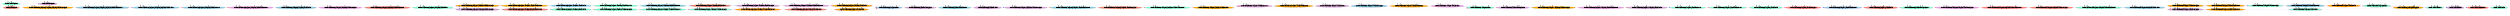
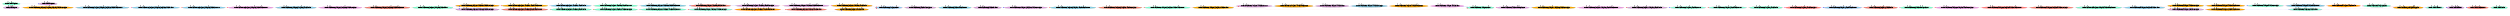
node "root_a_2/tail_a/input_0": fillcolor salmon -> plum
